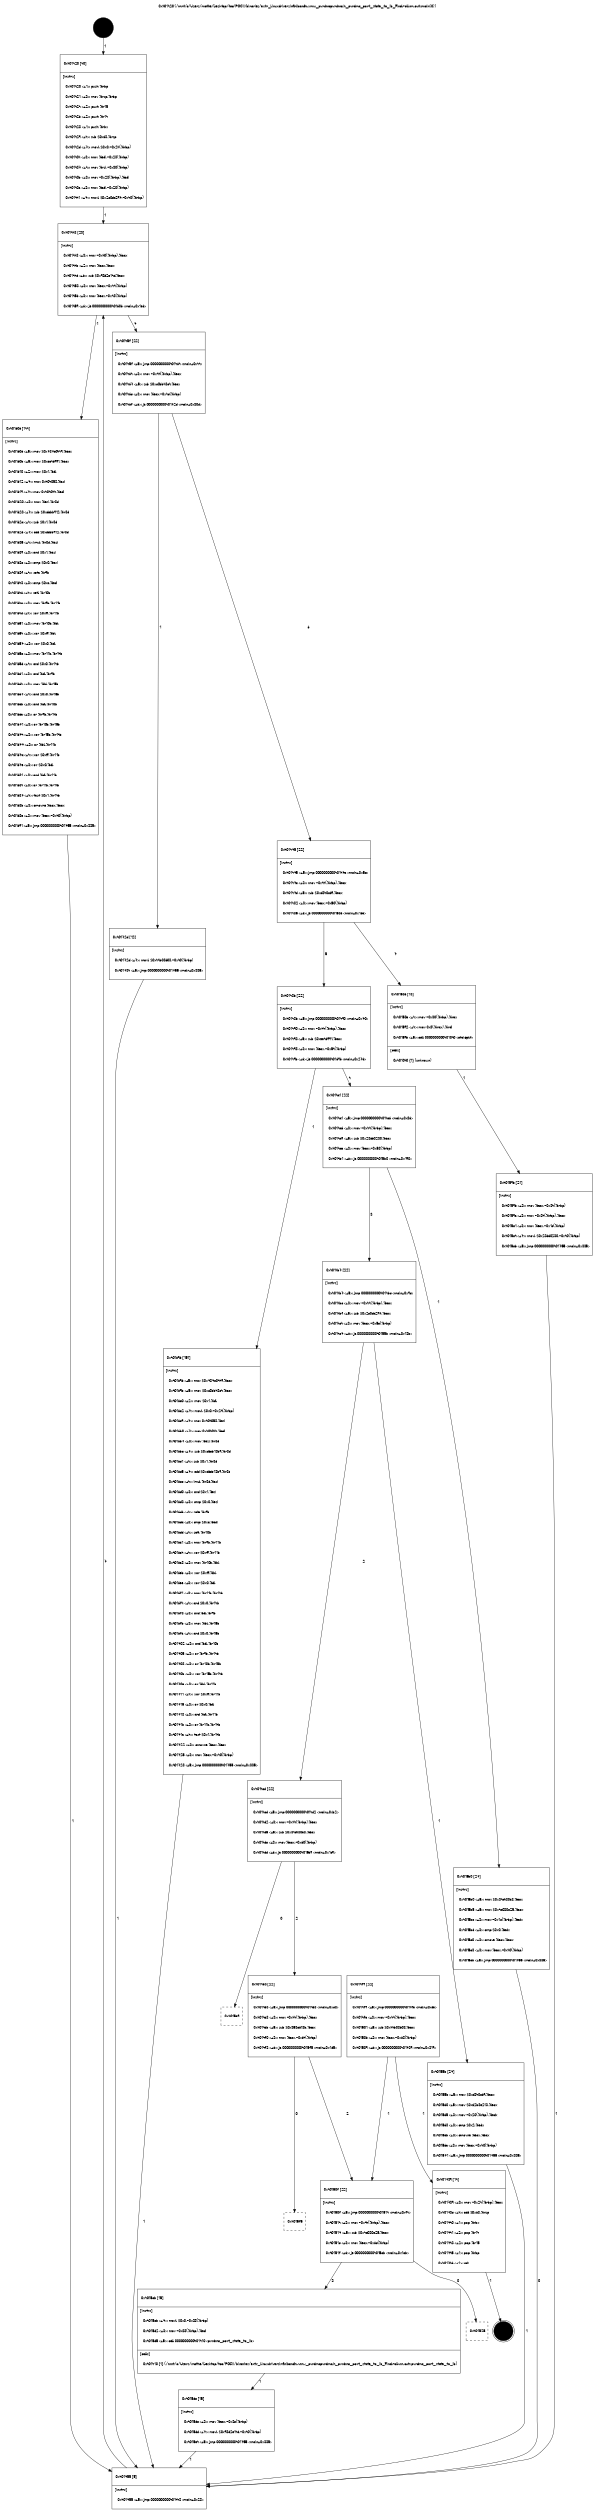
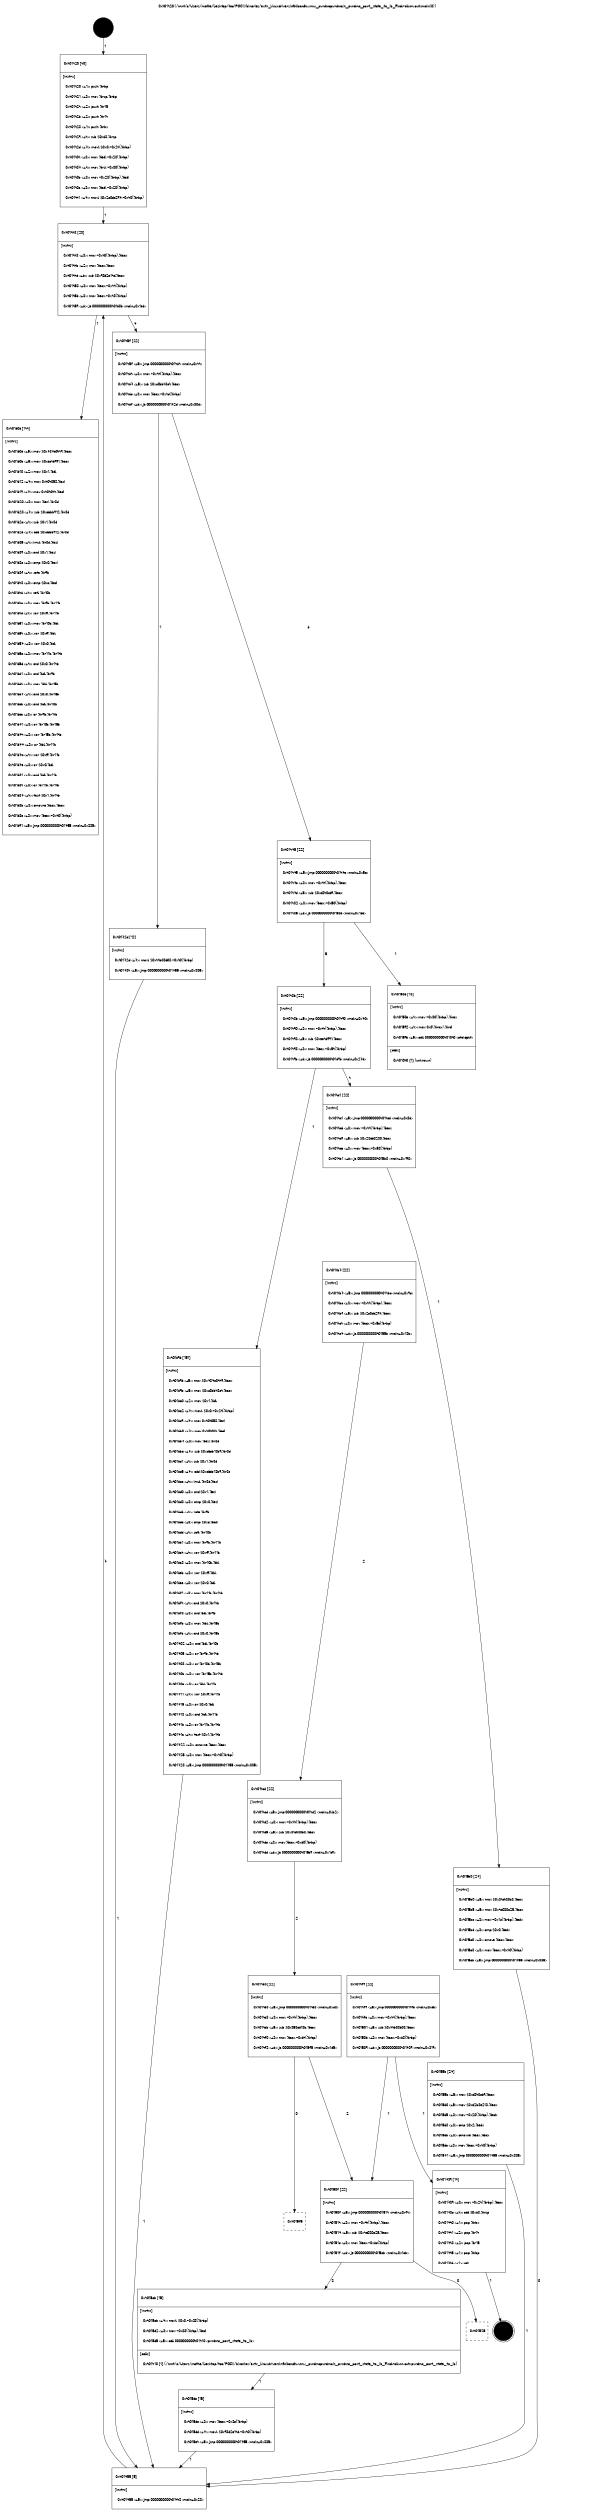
edge "0x401475 [22]" -> "0x40158e [13]": label " 7" -> " 1"
edge "0x4014a1 [22]" -> "0x4014b7 [22]": removed, label "3"
node "0x40159b [21]": removed
edge "0x401606 [144]" -> "0x401755 [5]": removed, label "1"
edge "0x4014b7 [22]" -> "0x40155b [27]": removed, label "1"
node "0x4015e9": removed
